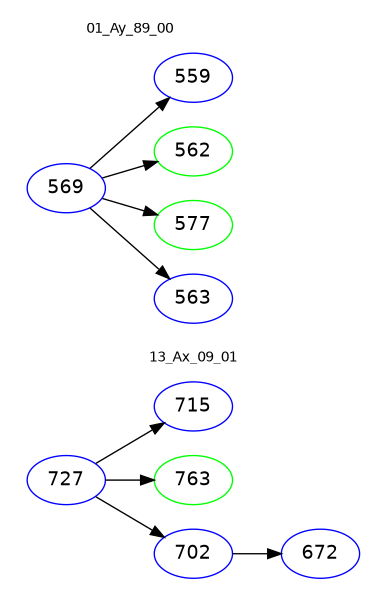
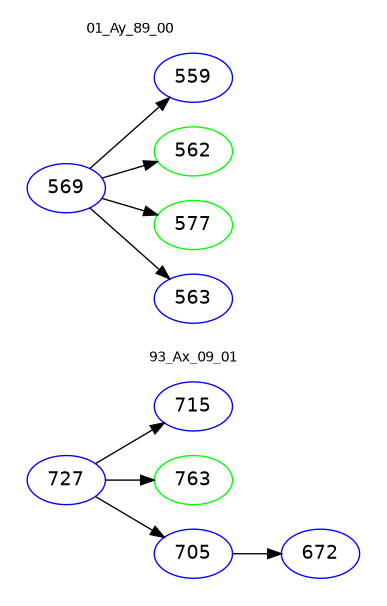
cluster "13_Ax_09_01": label "13_Ax_09_01" -> "93_Ax_09_01"
node "702": label "702" -> "705"
